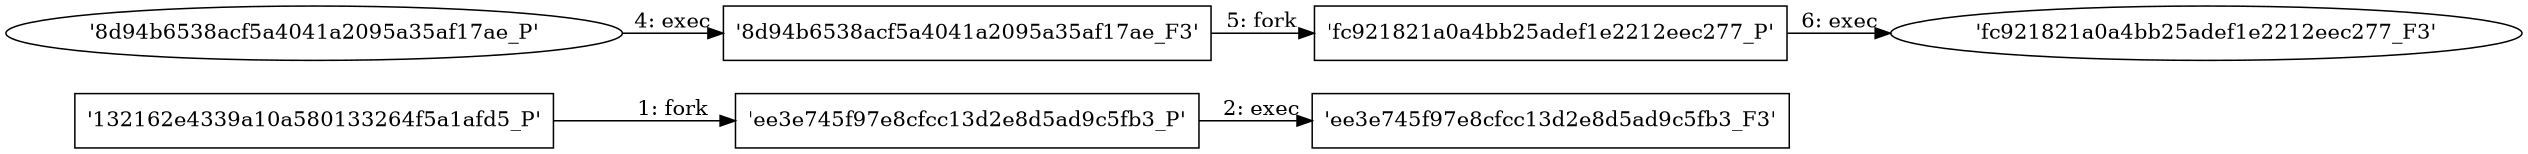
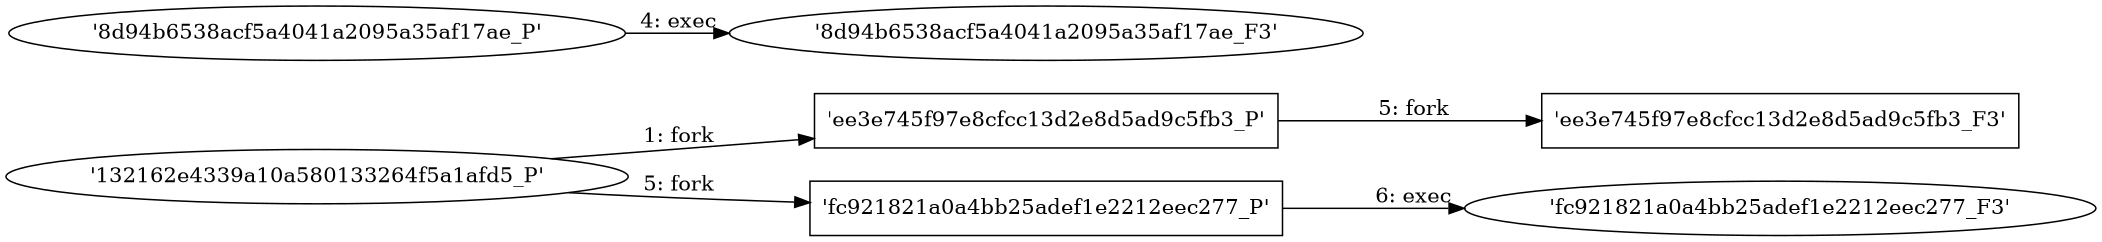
node "'8d94b6538acf5a4041a2095a35af17ae_F3'": shape box -> ellipse
edge "'8d94b6538acf5a4041a2095a35af17ae_F3'" -> "'fc921821a0a4bb25adef1e2212eec277_P'": now "'132162e4339a10a580133264f5a1afd5_P'" -> "'fc921821a0a4bb25adef1e2212eec277_P'"
edge "'ee3e745f97e8cfcc13d2e8d5ad9c5fb3_P'" -> "'ee3e745f97e8cfcc13d2e8d5ad9c5fb3_F3'": label "2: exec" -> "5: fork"
node "'132162e4339a10a580133264f5a1afd5_P'": shape box -> ellipse
